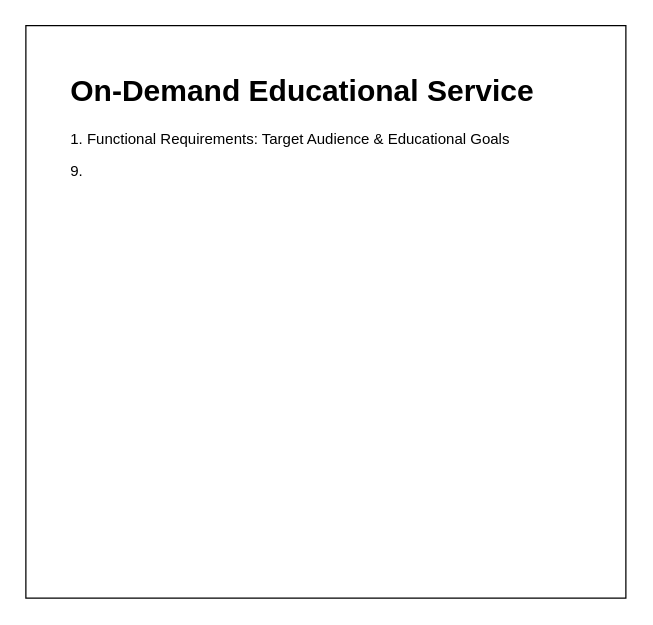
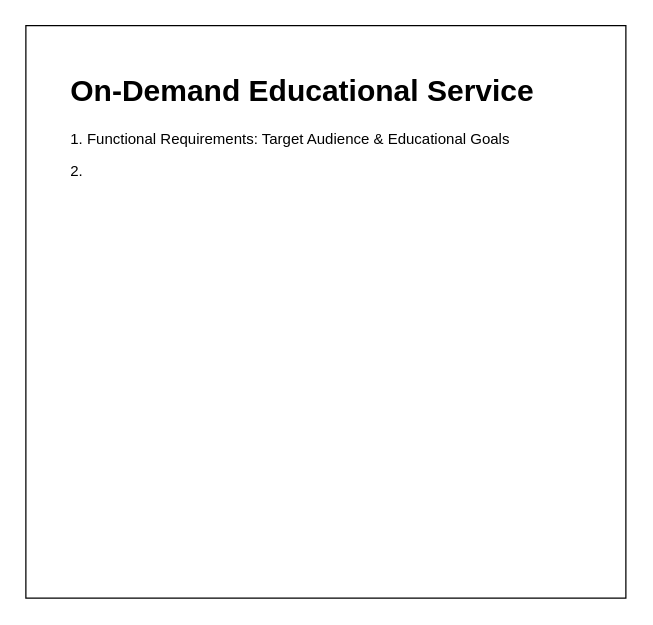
node "On-Demand Educational Service1. Functional Requirements: Target Audience & Educational Goals 9.": label "On-Demand Educational Service1. Functional Requirements: Target Audience & Educational Goals 9." -> "On-Demand Educational Service1. Functional Requirements: Target Audience & Educational Goals 2."
